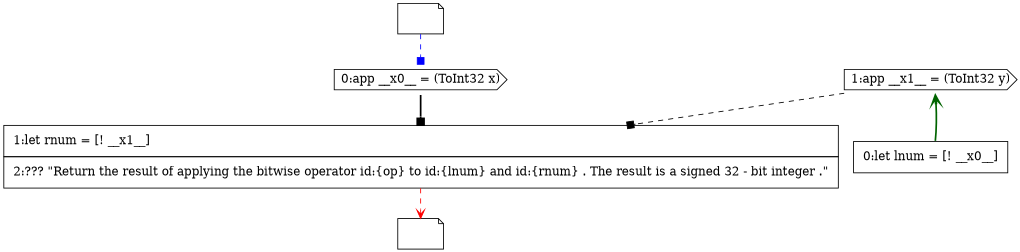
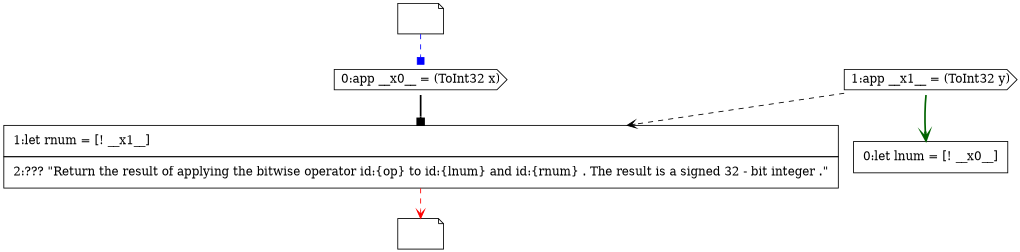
edge "1:app __x1__ = (ToInt32 y)" -> "1:let rnum = [! __x1__]": arrowhead box -> vee
edge "0:let lnum = [! __x0__]" -> "1:app __x1__ = (ToInt32 y)": reversed
